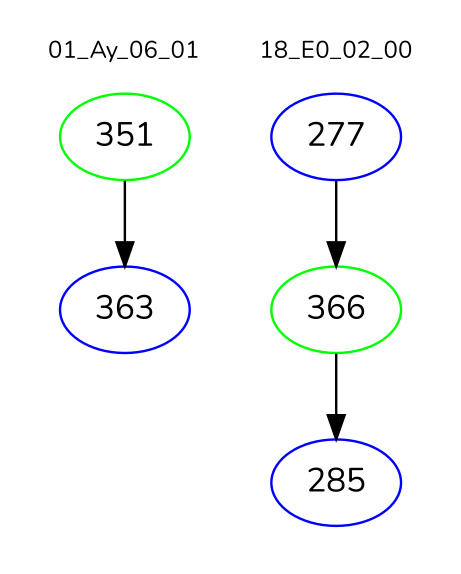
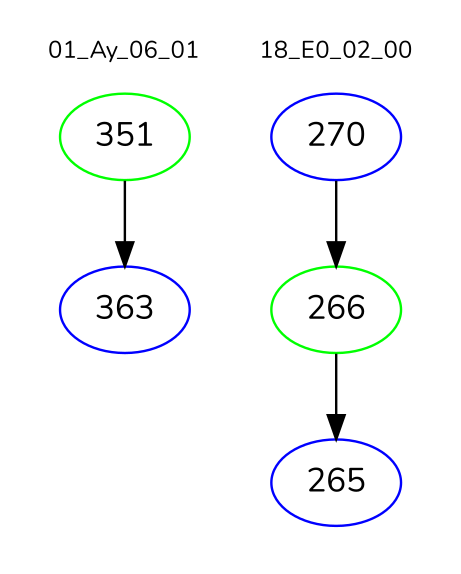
node "277": label "277" -> "270"
node "366": label "366" -> "266"
node "285": label "285" -> "265"
